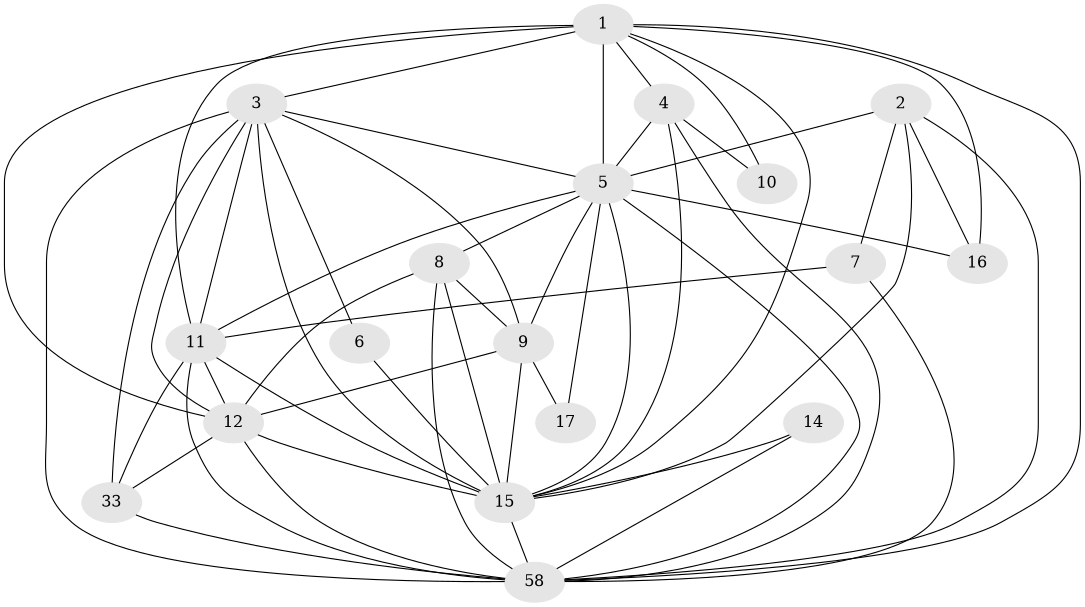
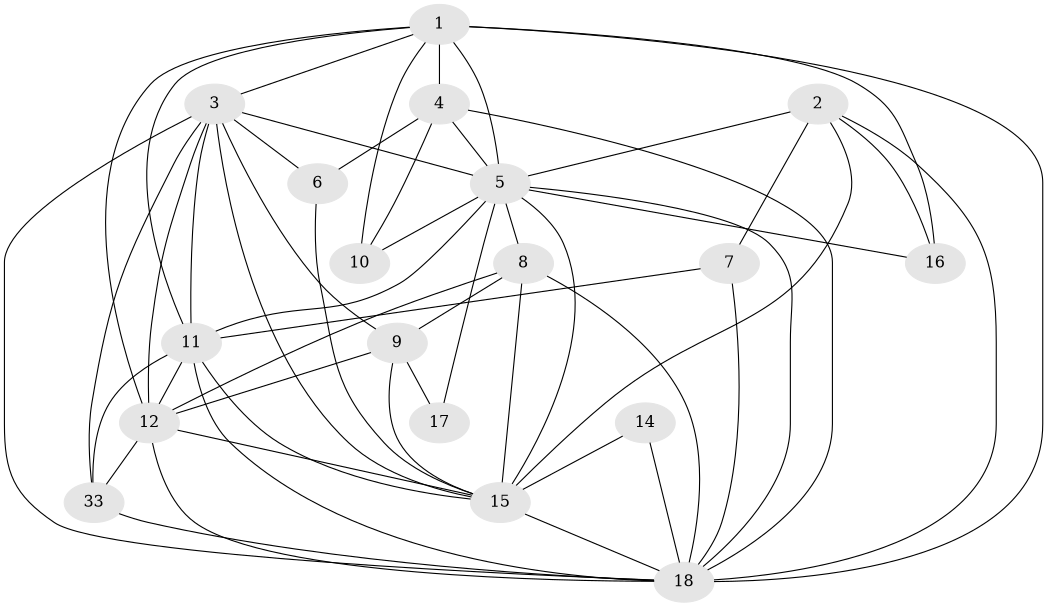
edge "5" -- "9": now "5" -- "10"
edge "1" -- "15": removed
edge "4" -- "15": now "4" -- "6"
node "58": label "58" -> "18"
